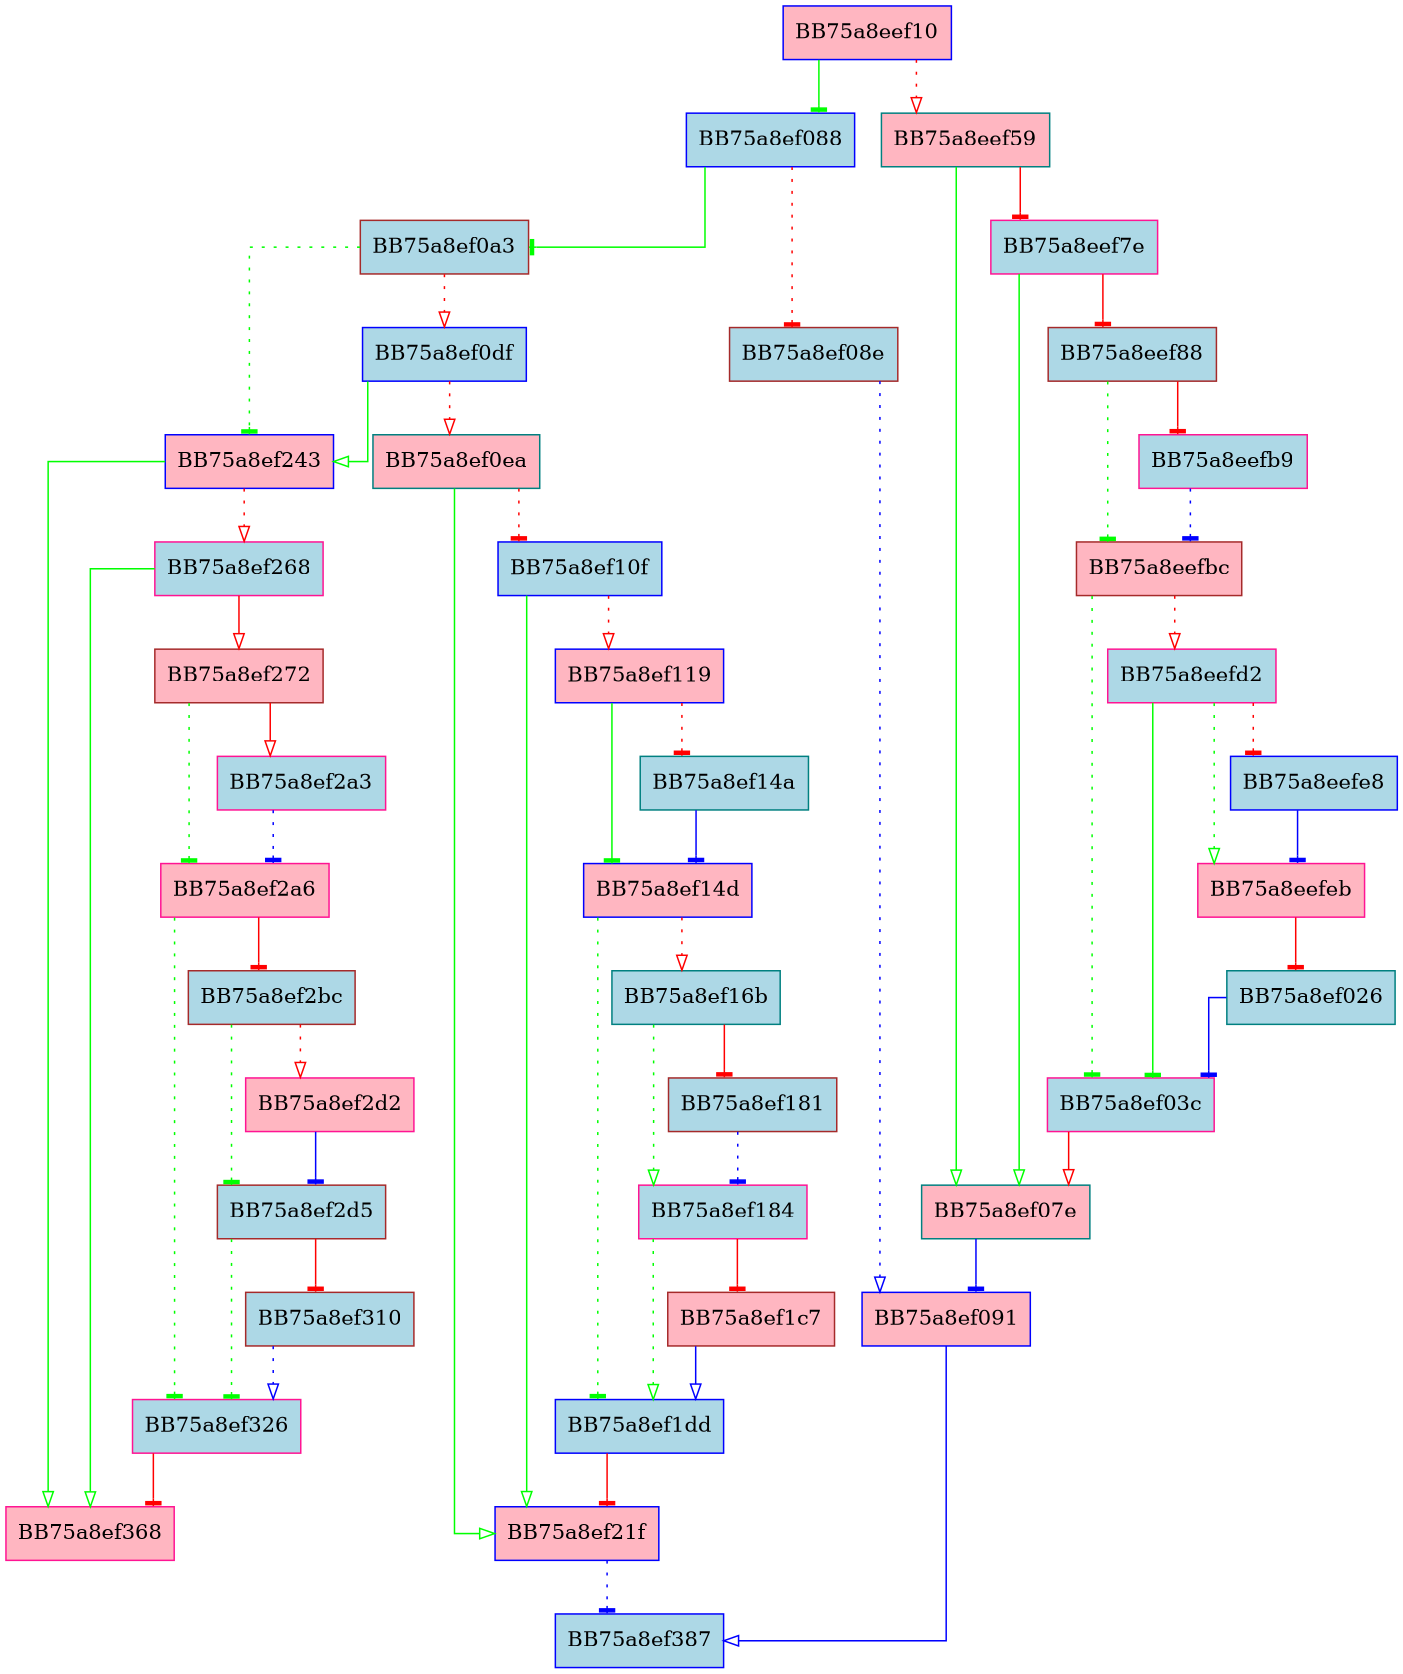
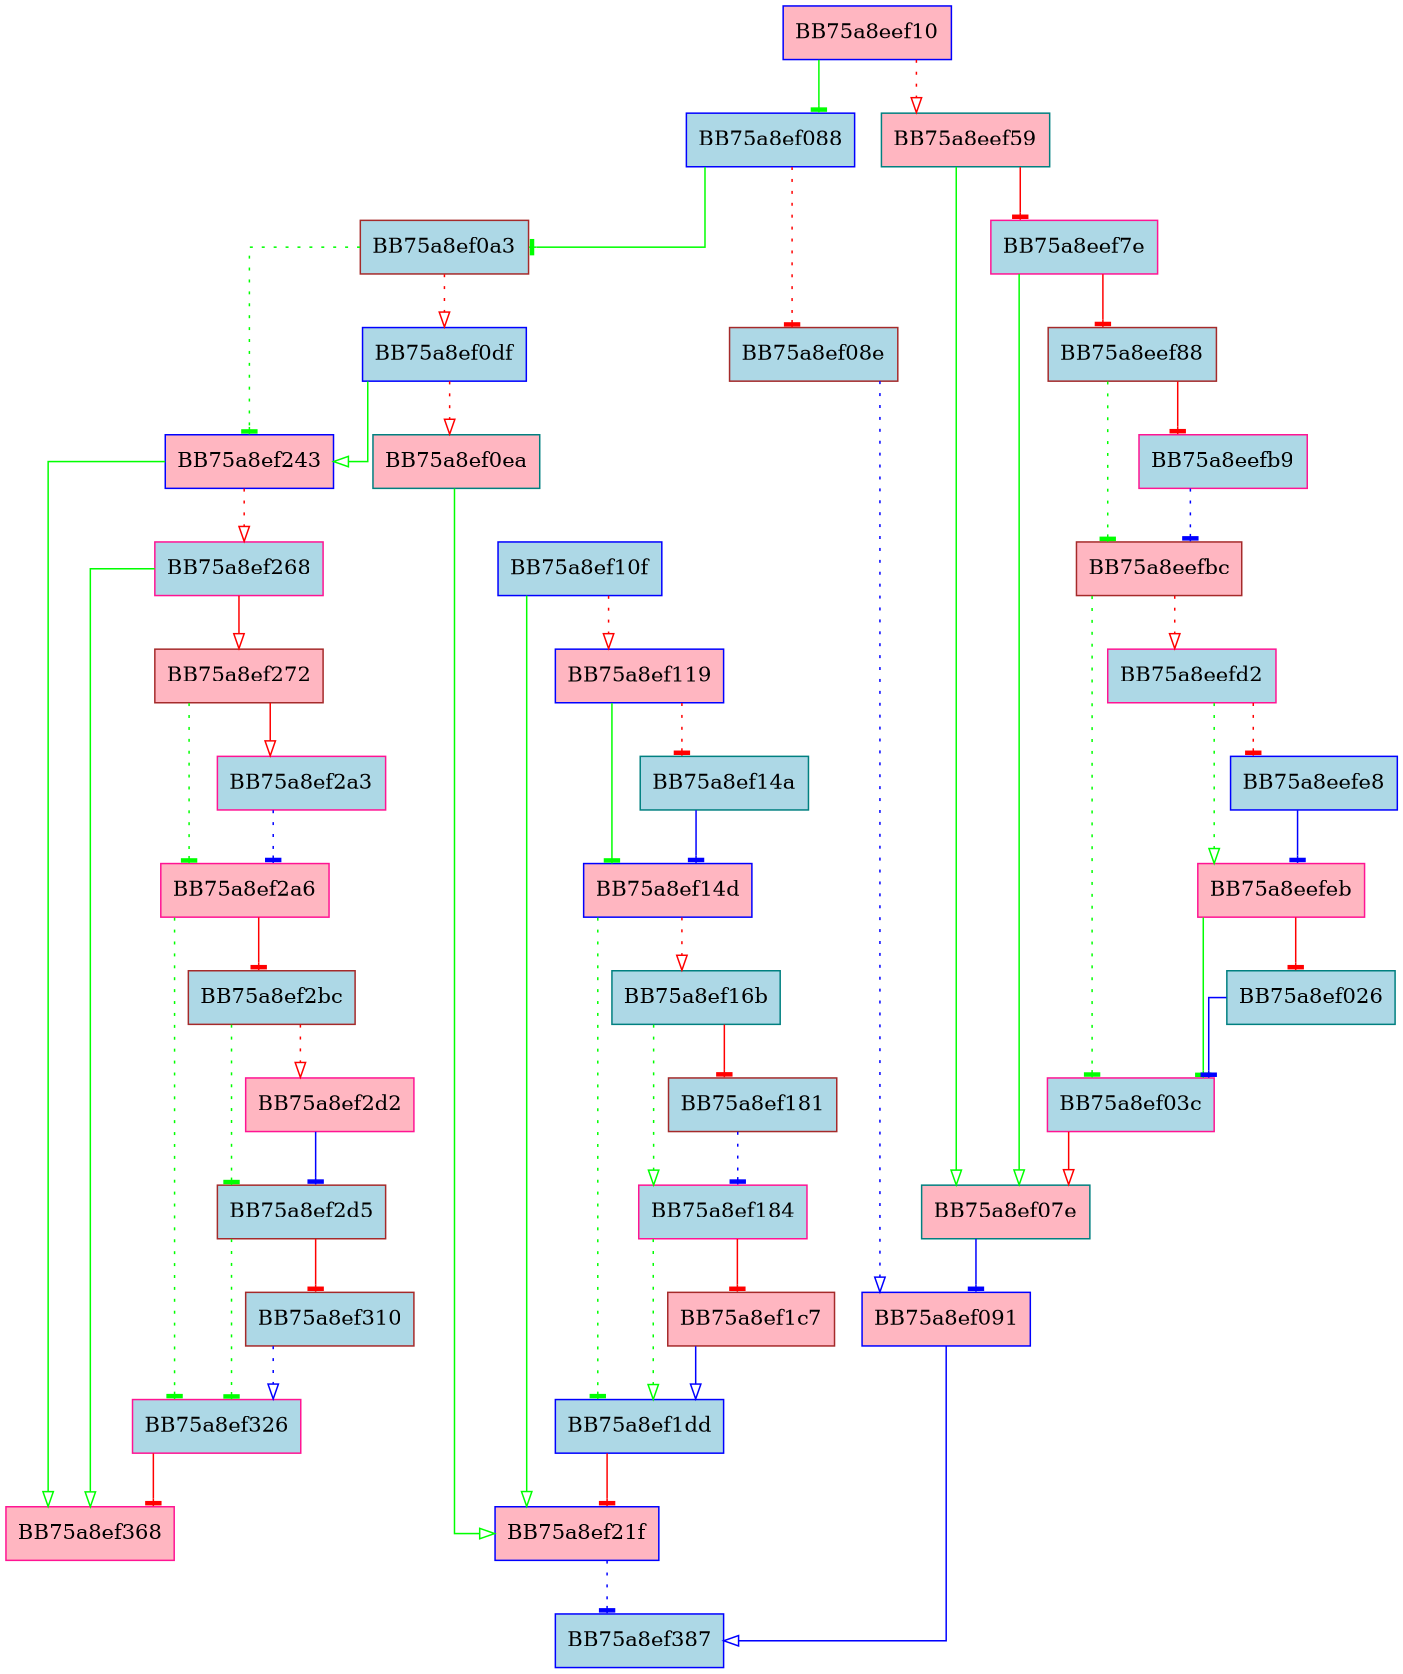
edge "BB75a8ef0ea" -> "BB75a8ef10f": removed
edge "BB75a8eefd2" -> "BB75a8ef03c": now "BB75a8eefeb" -> "BB75a8ef03c"
